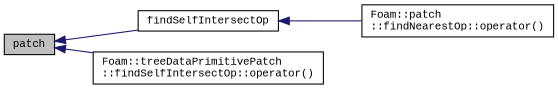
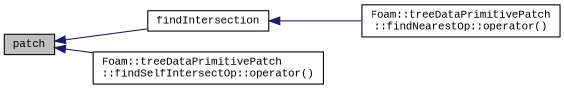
node "findSelfIntersectOp": label "findSelfIntersectOp" -> "findIntersection"
node "Foam::patch ::findNearestOp::operator()": label "Foam::patch ::findNearestOp::operator()" -> "Foam::treeDataPrimitivePatch ::findNearestOp::operator()"
